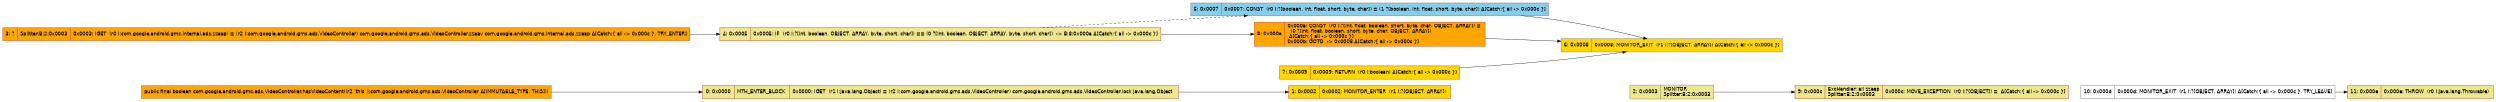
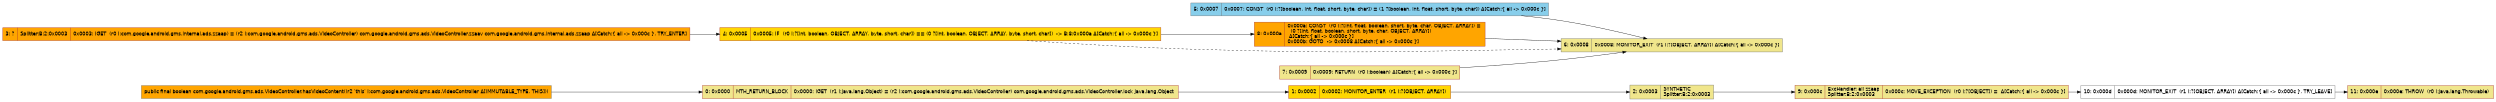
edge "4: 0x0005" -> "5: 0x0007": now "4: 0x0005" -> "6: 0x0008"
node "4: 0x0005": fillcolor khaki -> gold
node "6: 0x0008": fillcolor gold -> khaki
node "7: 0x0009": fillcolor gold -> khaki
node "2: 0x0003": text "MONITOR" -> "SYNTHETIC"
node "0: 0x0000": text "MTH_ENTER_BLOCK" -> "MTH_RETURN_BLOCK"
edge "1: 0x0002" -> "2: 0x0003": added
edge "9: 0x000c" -> "10: 0x000d": added
